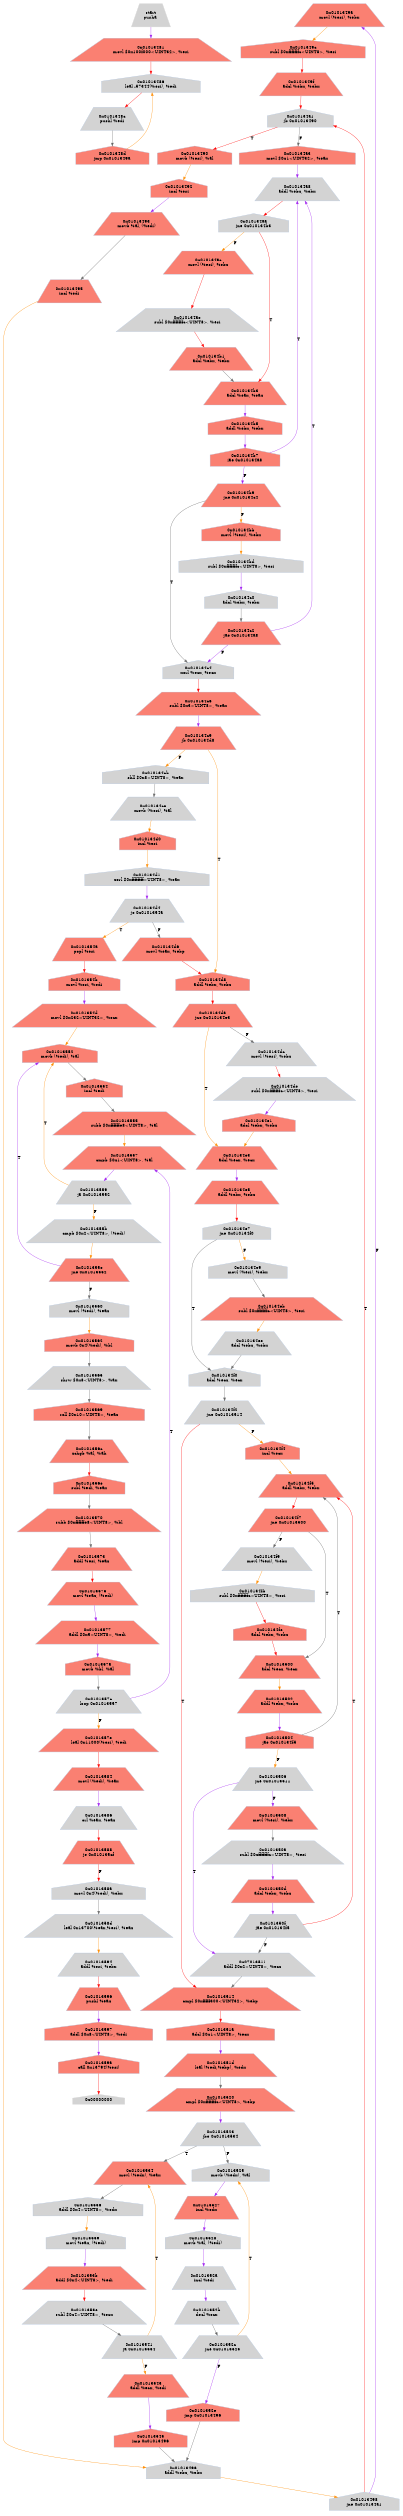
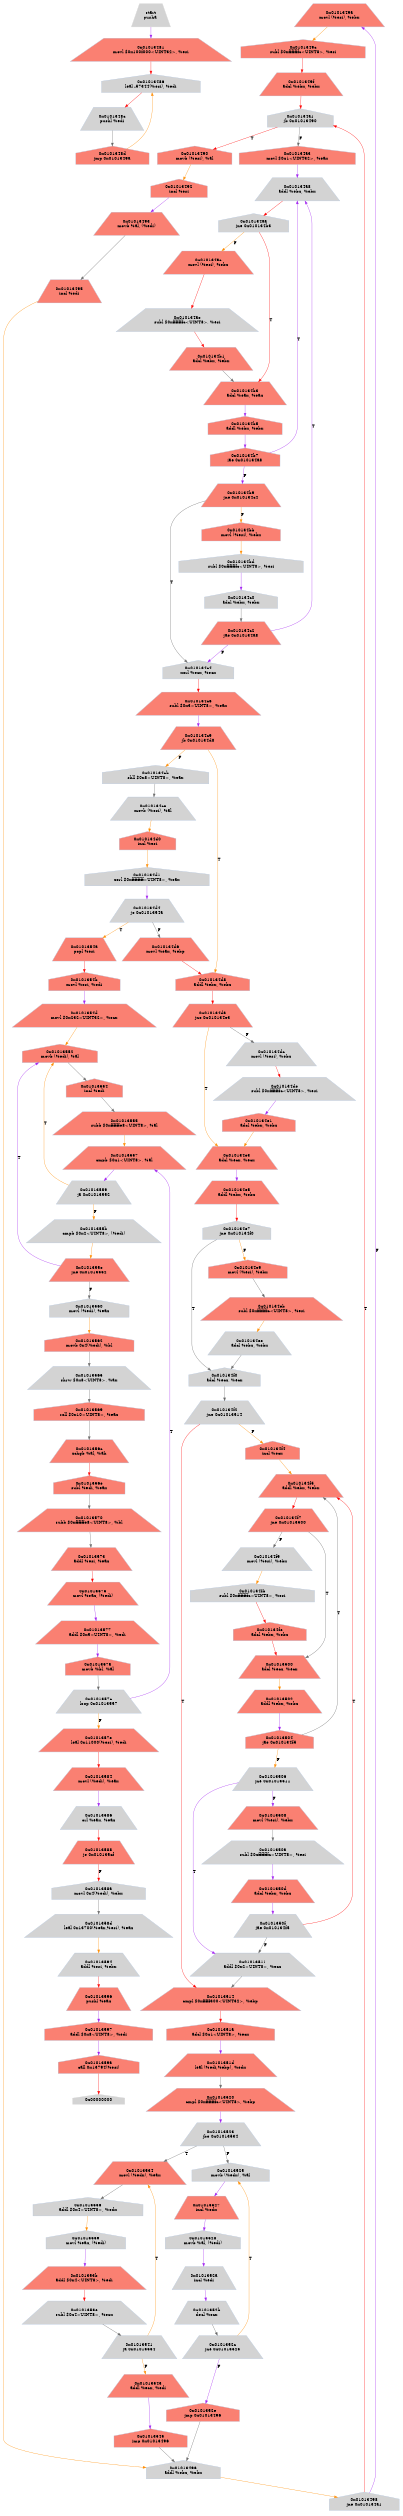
node "0x010134e9 movl (%esi), %ebx": fillcolor lightgrey -> salmon
node "0x07013511 addl $0x2<UINT8>, %ecx": label "0x07013511 addl $0x2<UINT8>, %ecx" -> "0x01013511 addl $0x2<UINT8>, %ecx"
